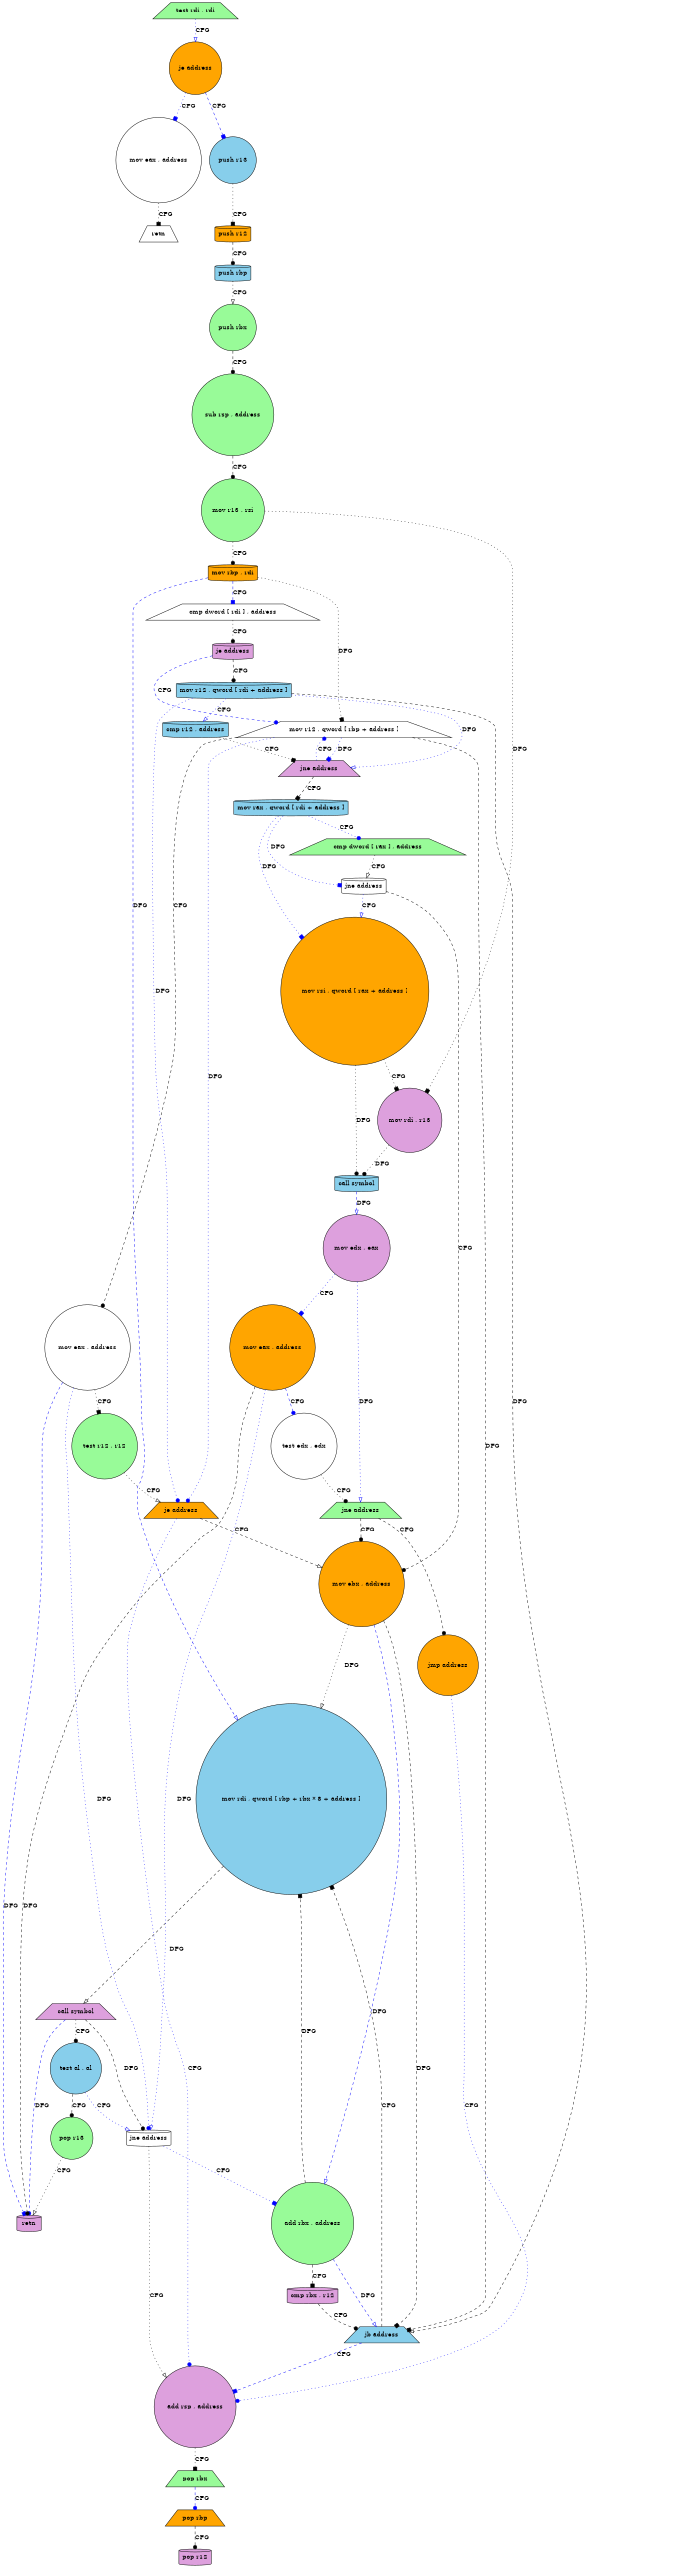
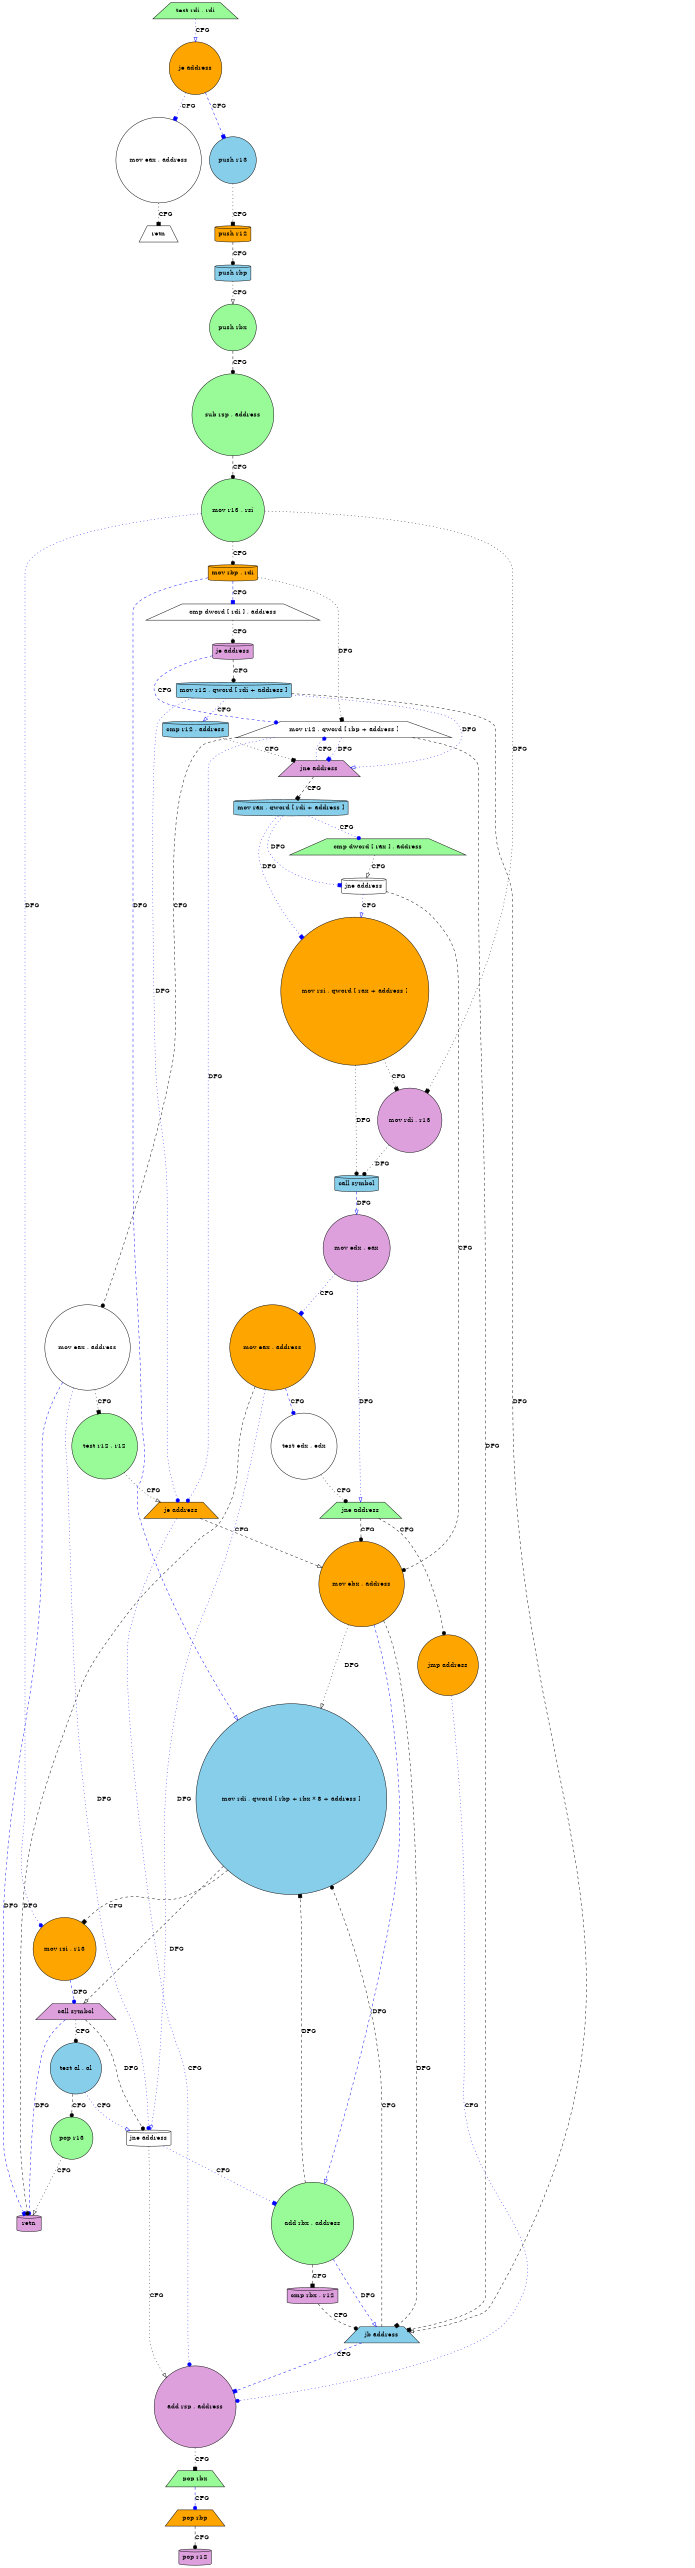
node "mov rsi , r13": added
edge "jb address" -> "mov rdi , qword [ rbp + rbx * 8 + address ]": arrowhead box -> dot
